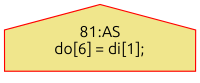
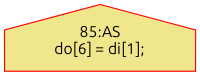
node "81:AS do[6] = di[1];": label "81:AS do[6] = di[1];" -> "85:AS do[6] = di[1];"
